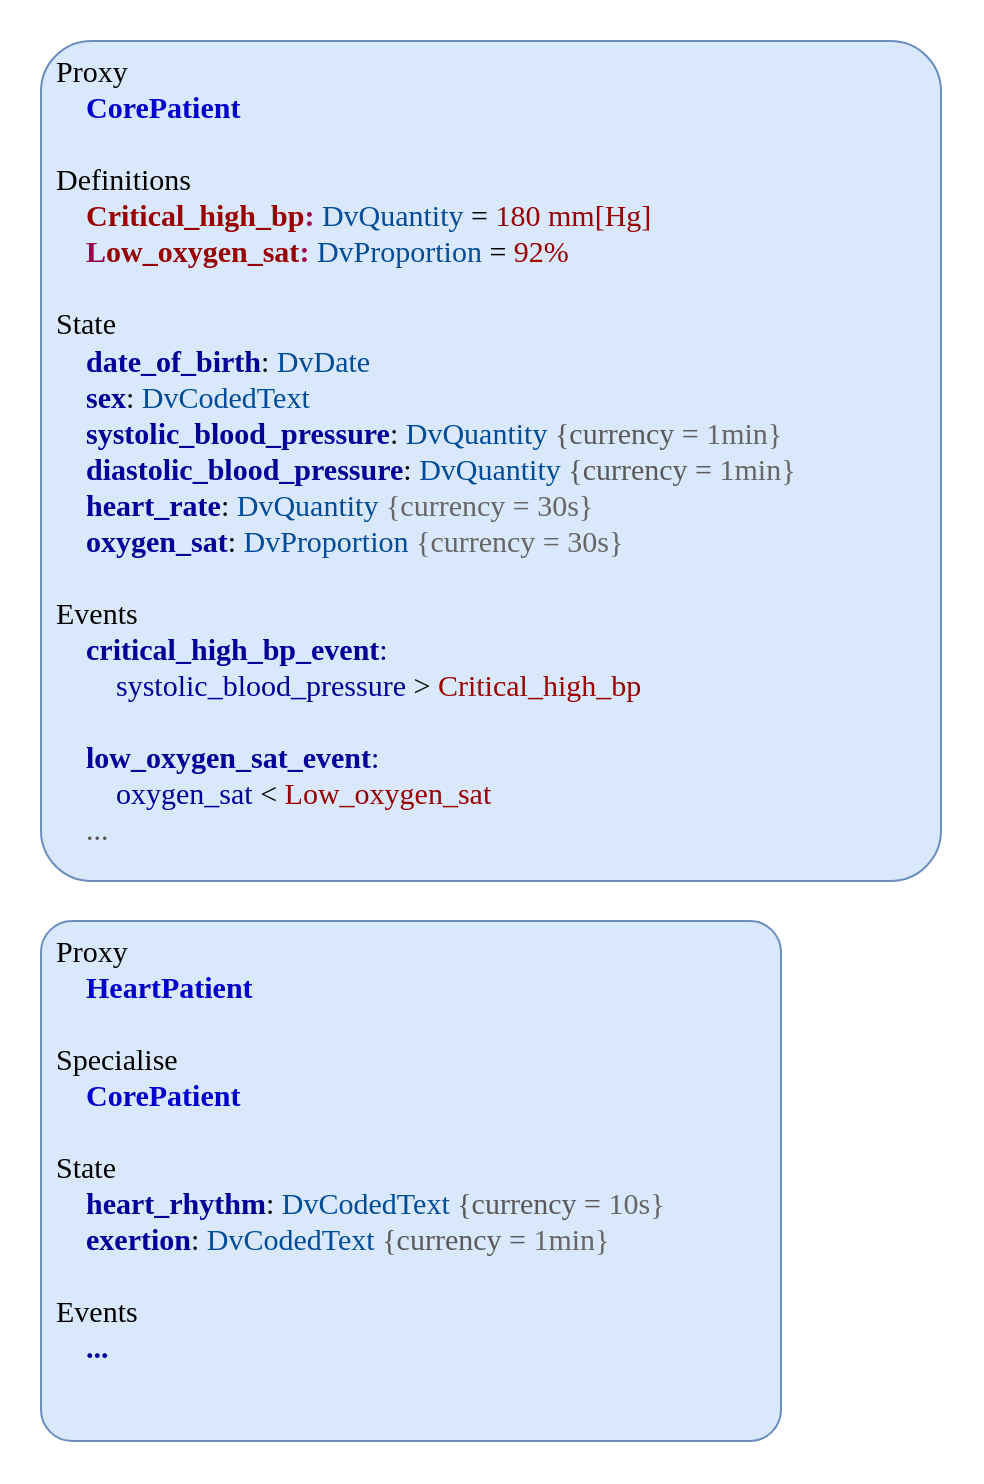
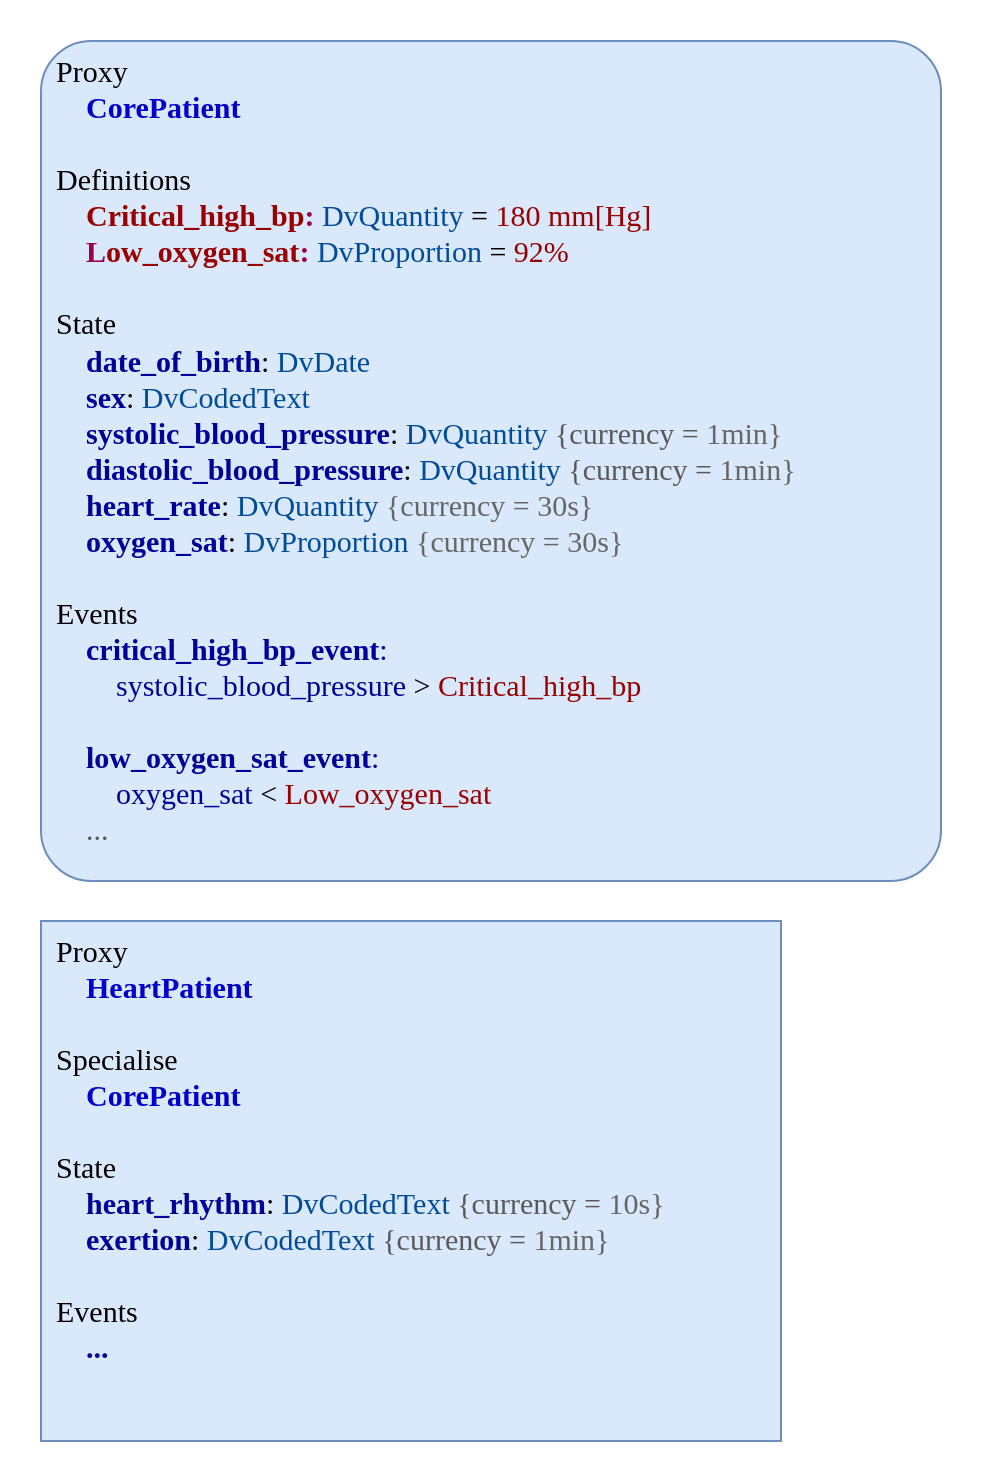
node "Proxy HeartPatient Specialise CorePatient State heart_rhythm: DvCodedText {currency = 10s} exertion: DvCodedText {currency = 1min} Events ...": shape rounded rectangle -> rectangle
